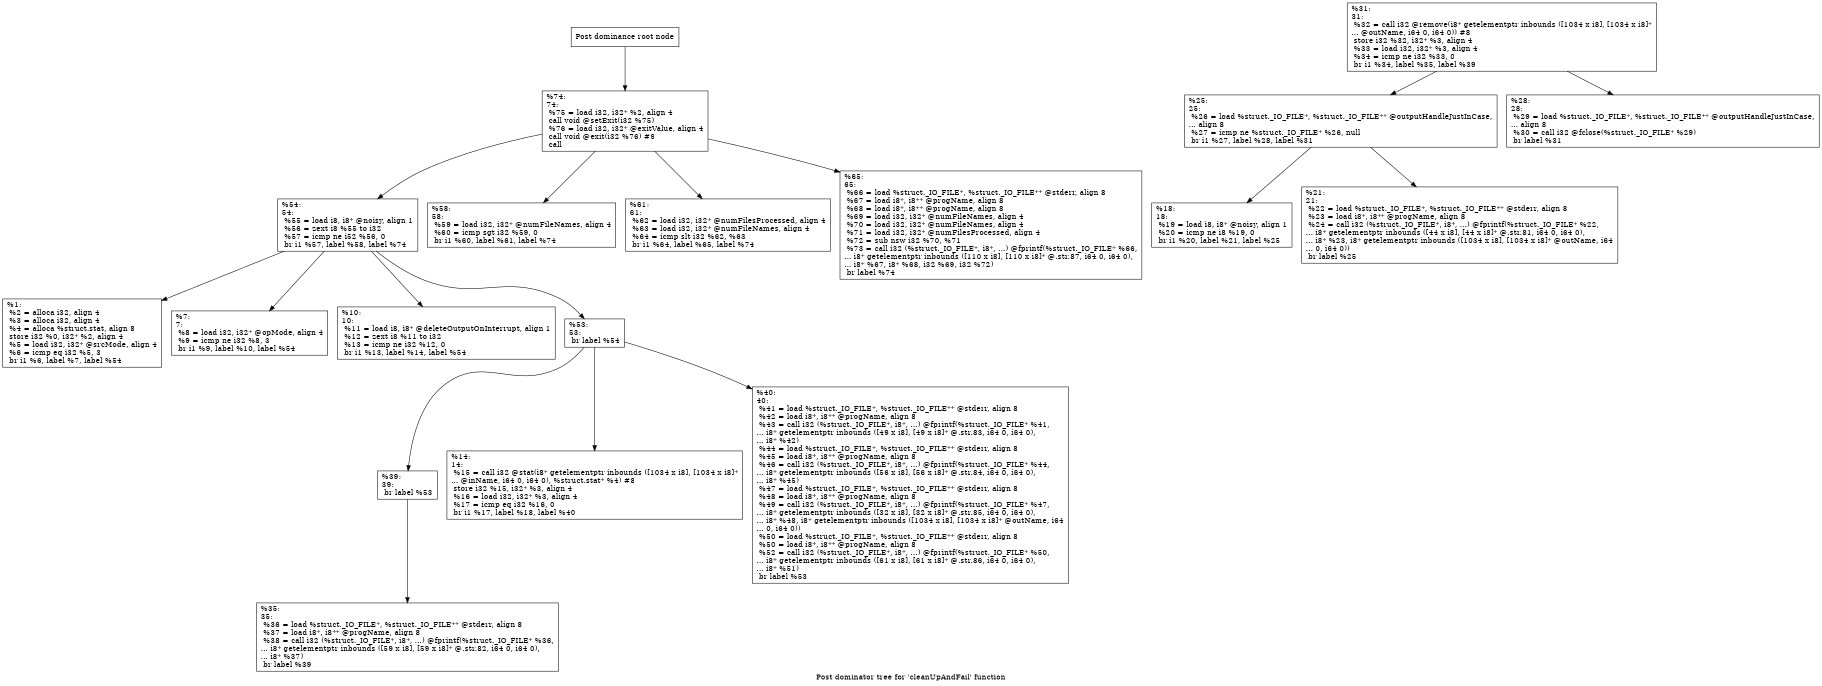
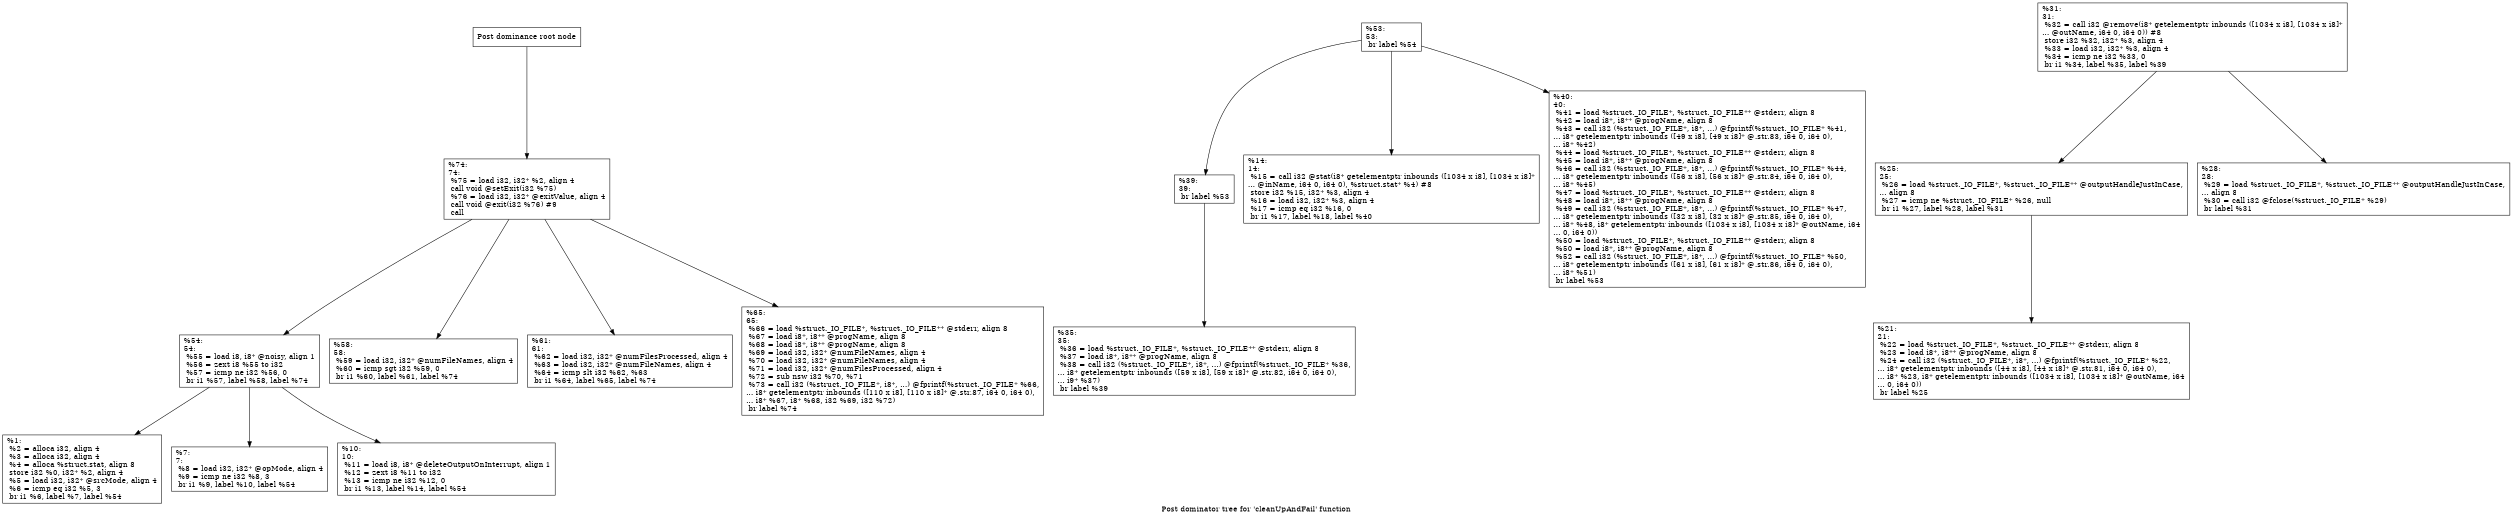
node "%18:": removed
node "%54:": text "%57 = icmp ne i52 %56, 0" -> "%57 = icmp ne i32 %56, 0"
edge "%54:" -> "%53:": removed
node "%35:": text "... i8* %37)" -> "... i9* %37)"
